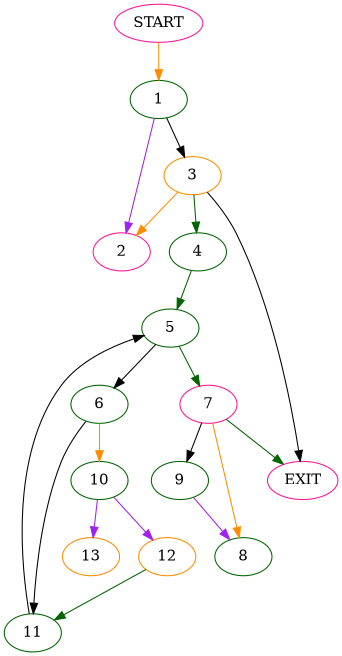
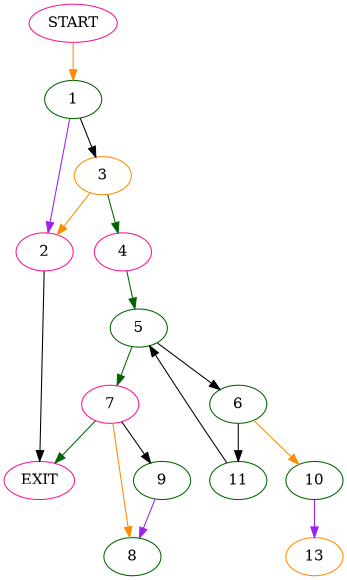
node "4": color darkgreen -> deeppink
edge "3" -> "EXIT": now "2" -> "EXIT"
node "12": removed
